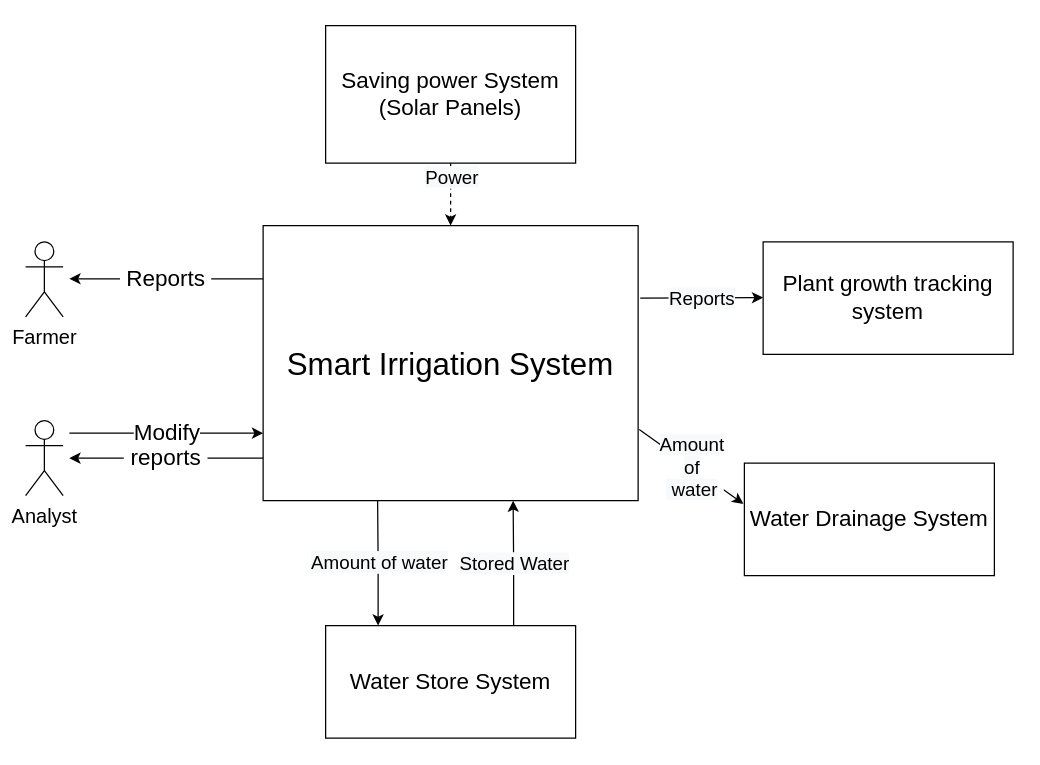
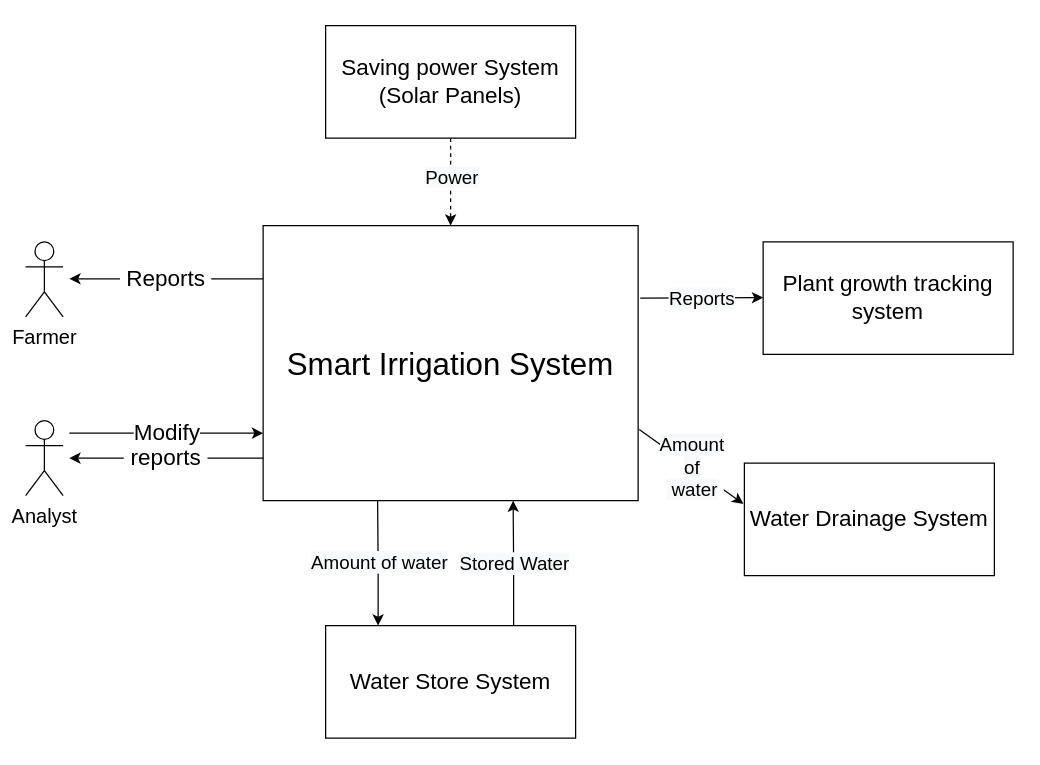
node "Saving power System (Solar Panels)": size 250x138 -> 250x113
